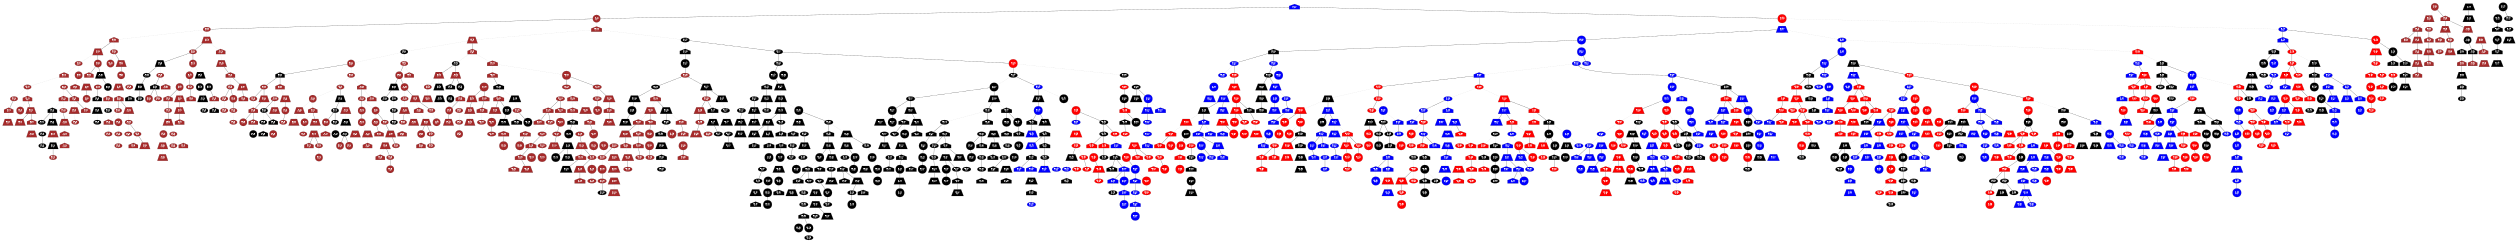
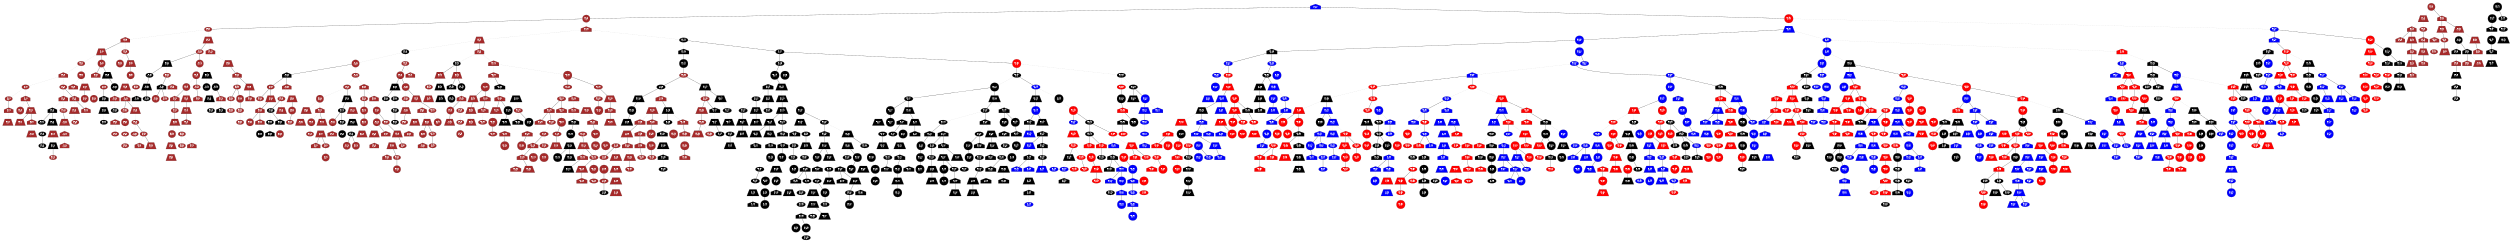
node "nX: 26 Y: 104": added
edge "nX: 246 Y: 144" -- "nX: 246 Y: 154": now "nX: 246 Y: 134" -- "nX: 246 Y: 154"
edge "nX: 181 Y: 164" -- "nX: 181 Y: 144": added
